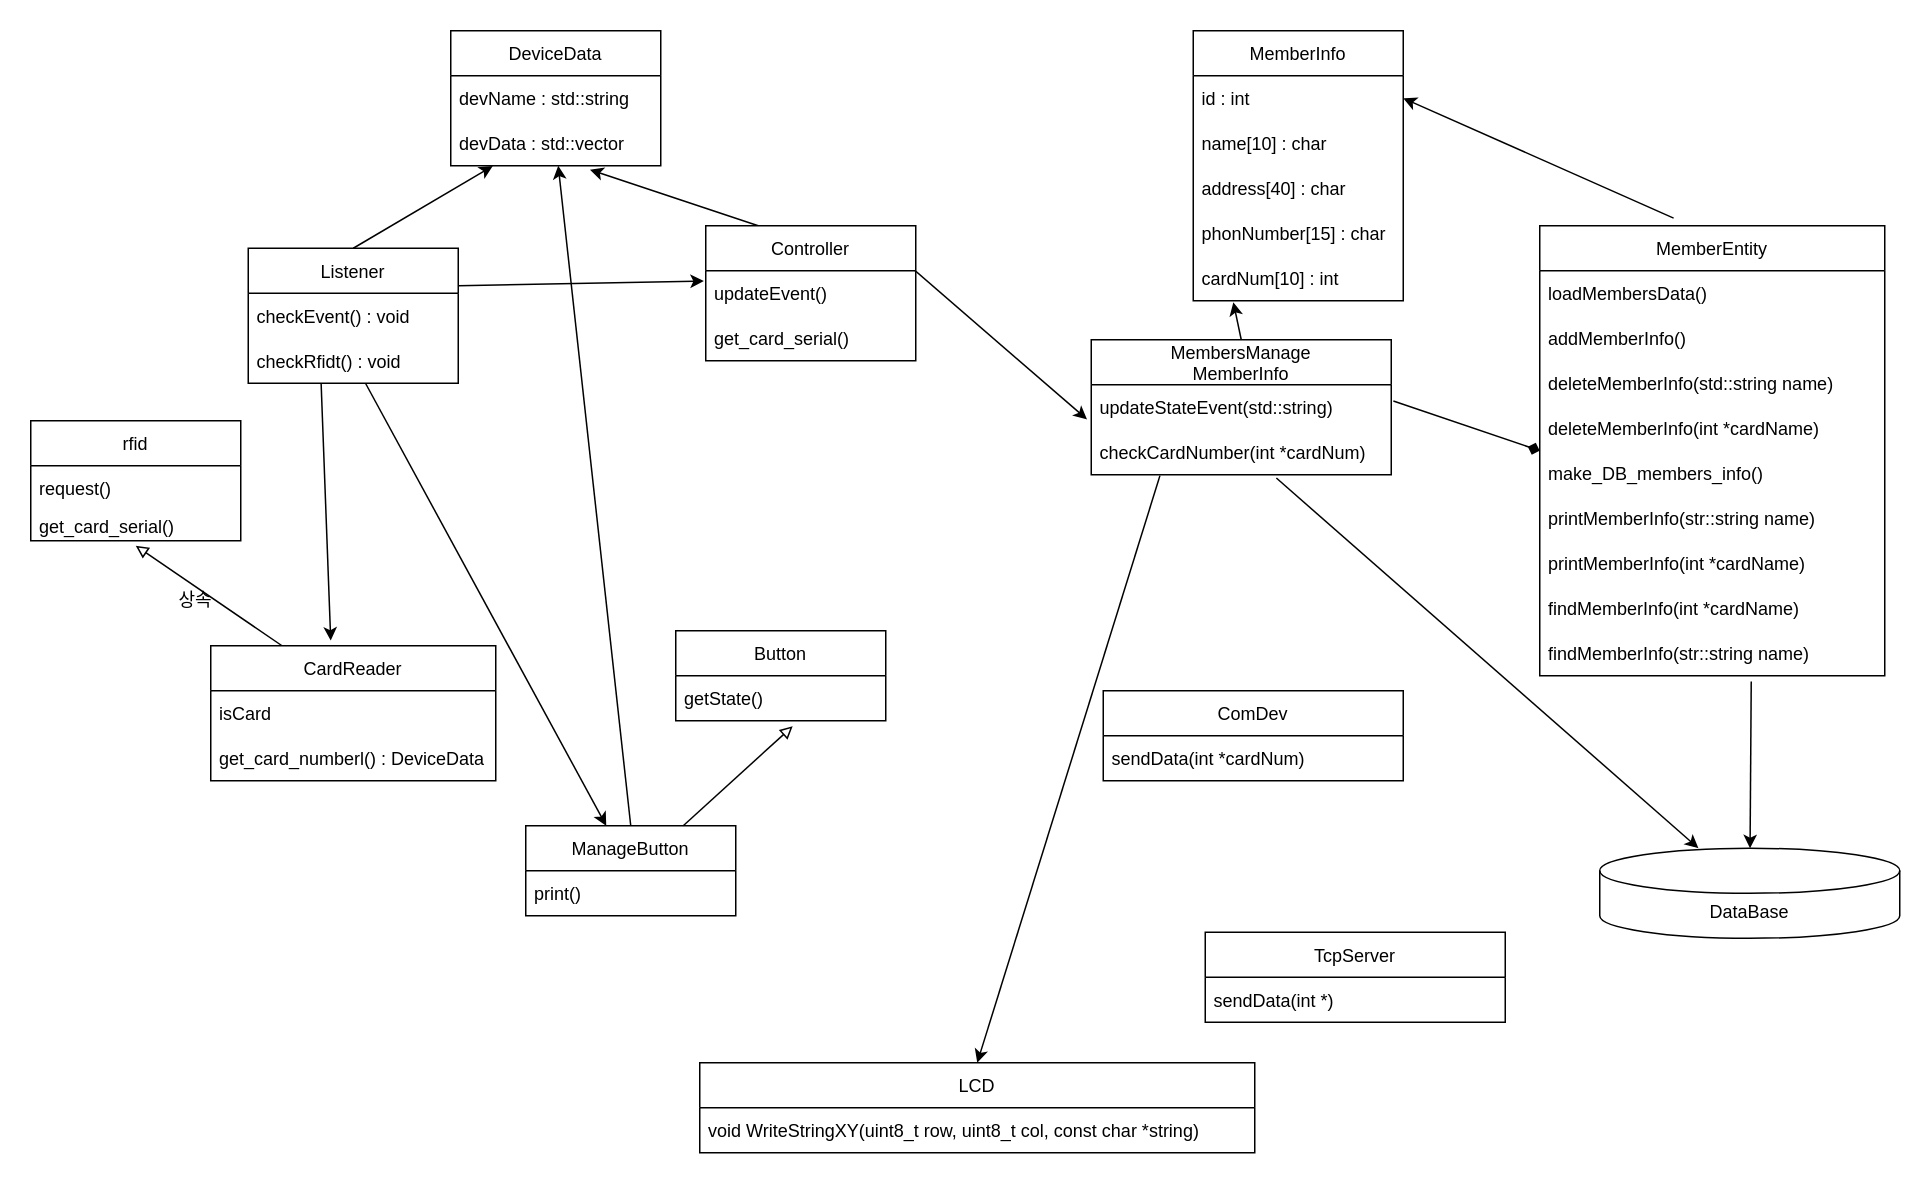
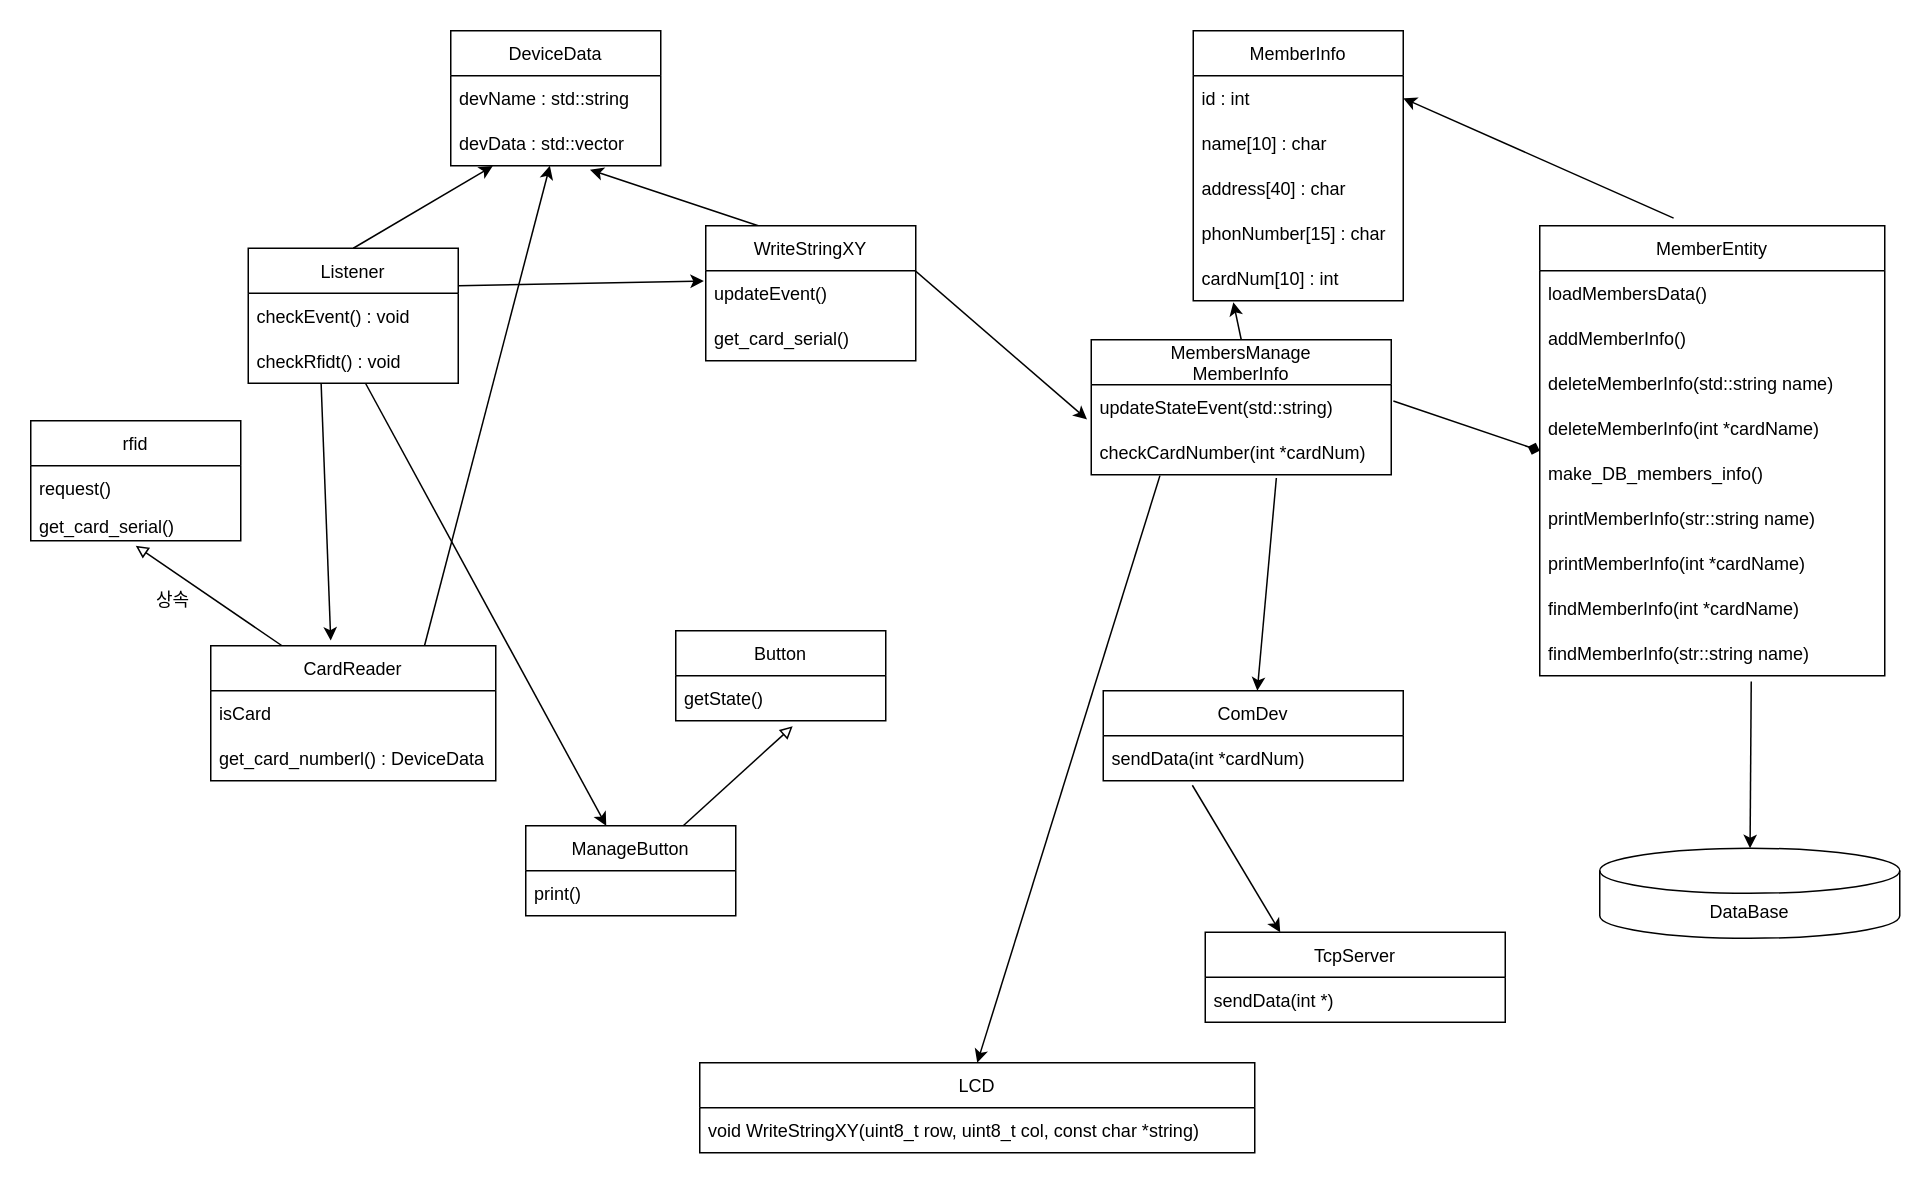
node "Controller": label "Controller" -> "WriteStringXY"
edge "CardReader" -> "devData : std::vector": added
edge "ManageButton" -> "devData : std::vector": removed
node "상속": moved (196, 601) -> (173, 601)
edge "checkCardNumber(int *cardNum)" -> "DataBase": now "checkCardNumber(int *cardNum)" -> "ComDev"
edge "sendData(int *cardNum)" -> "TcpServer": added
